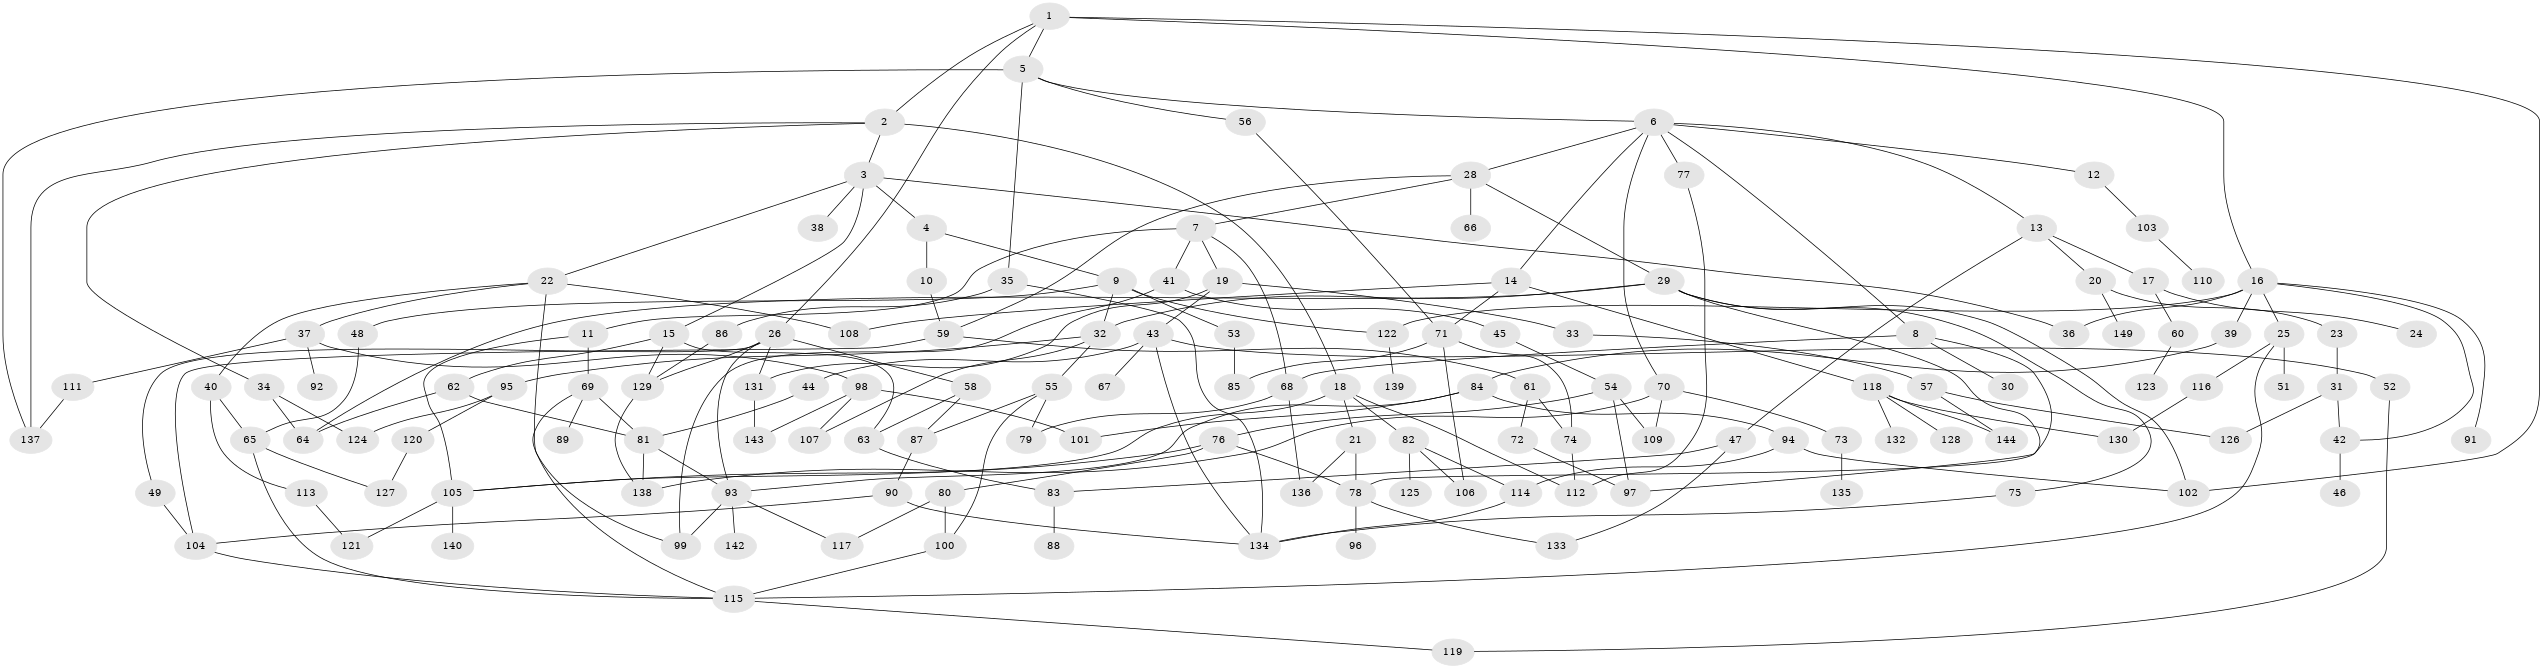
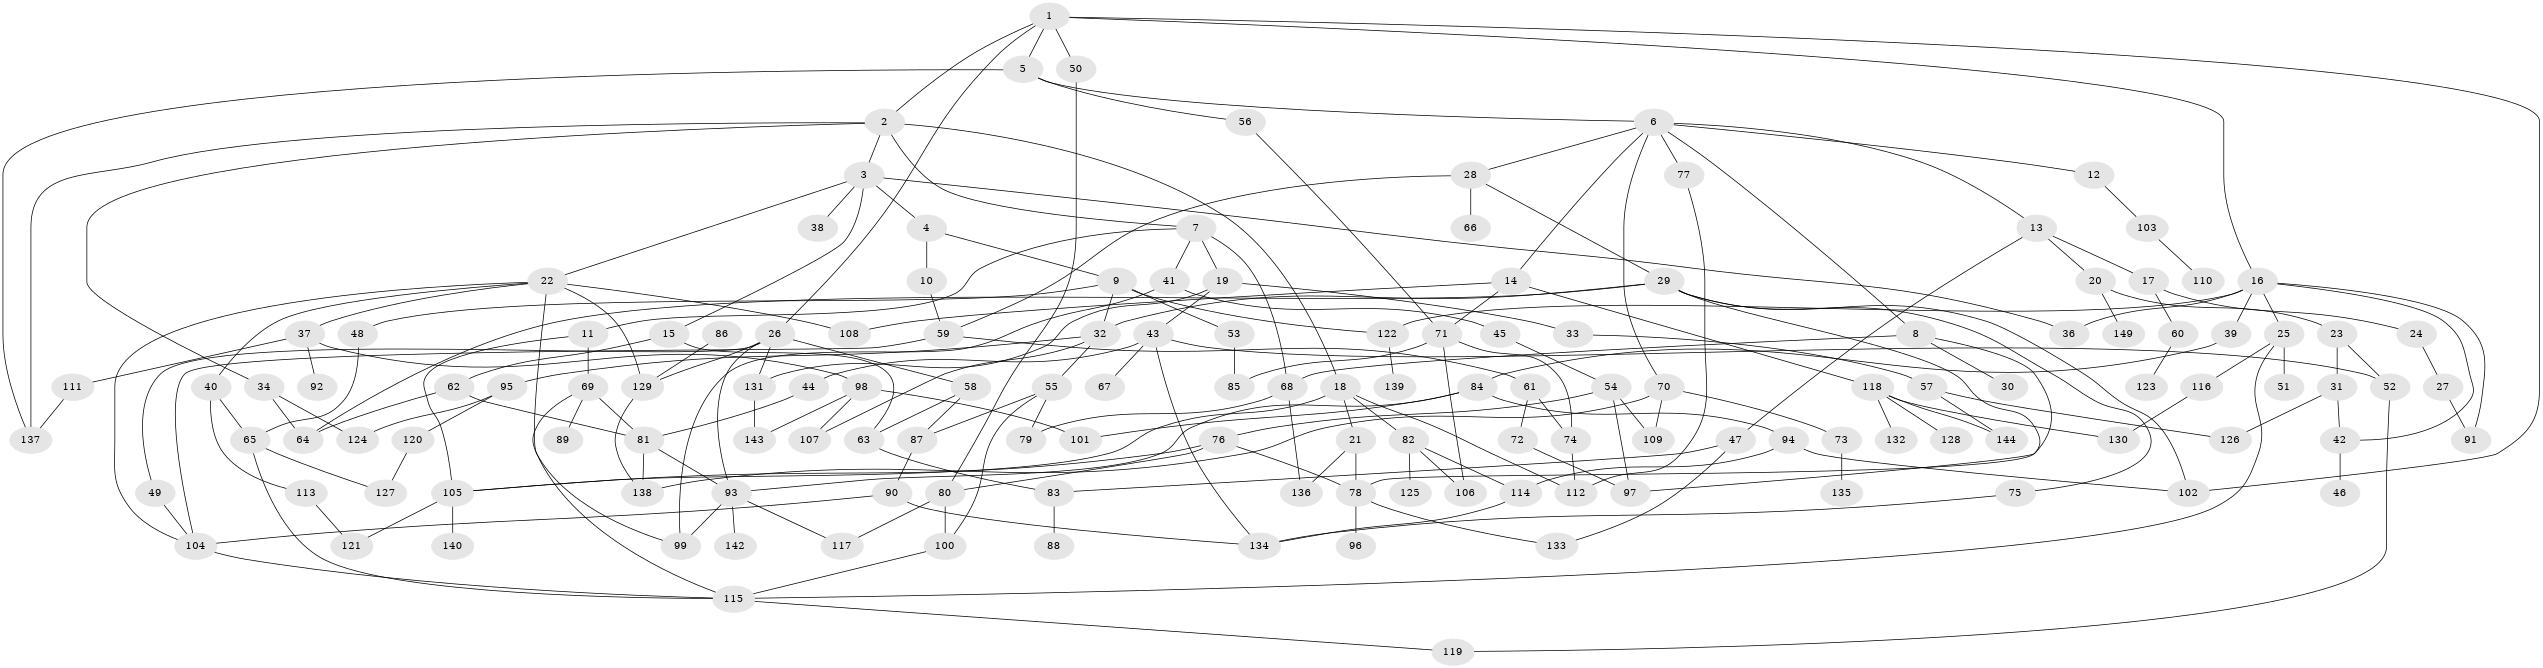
node "50": added
edge "28" -- "7": now "2" -- "7"
node "35": removed
edge "22" -- "104": added
edge "15" -- "129": now "22" -- "129"
edge "23" -- "52": added
node "27": added
